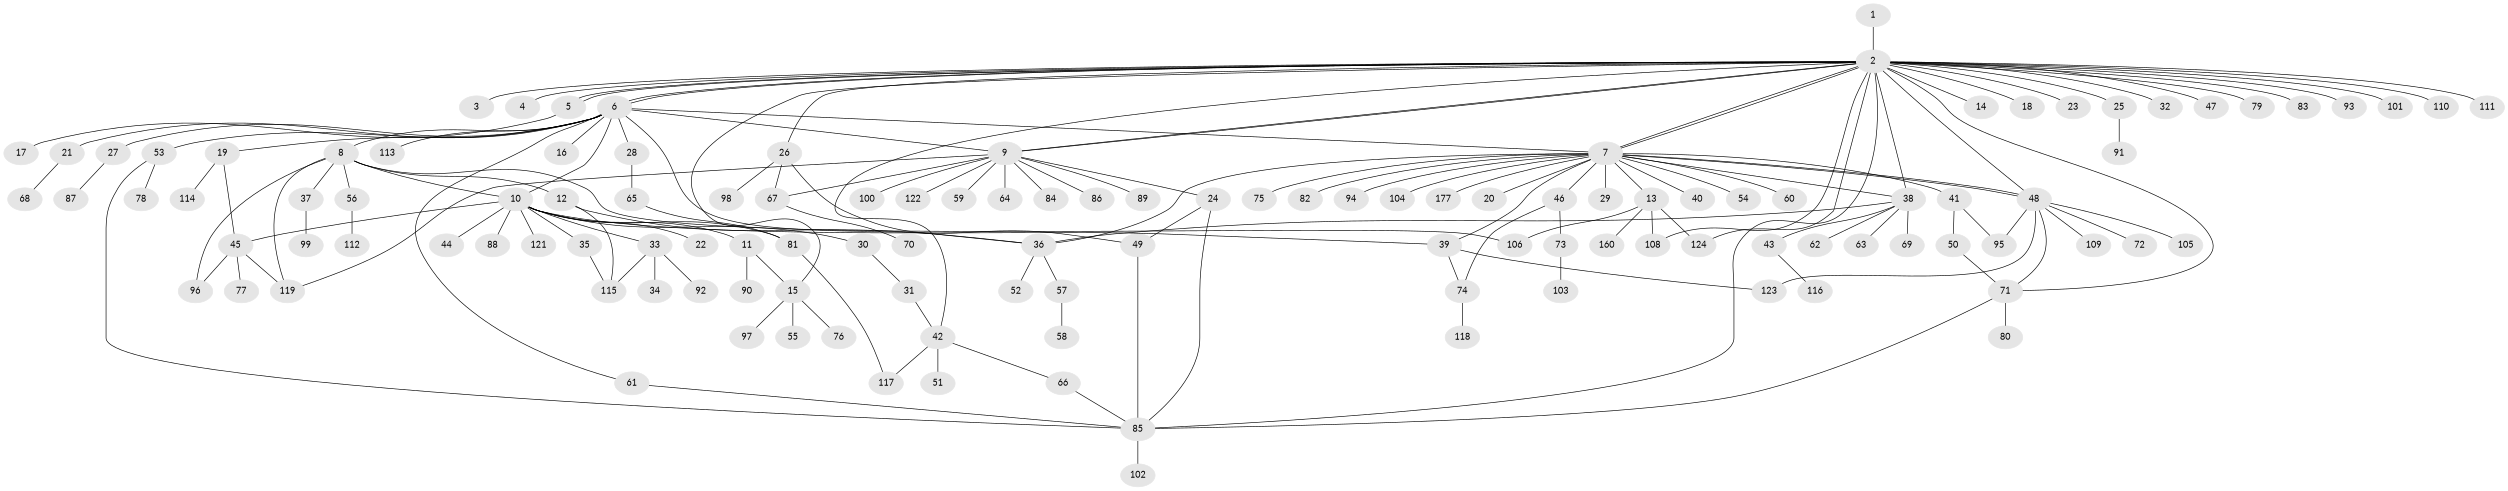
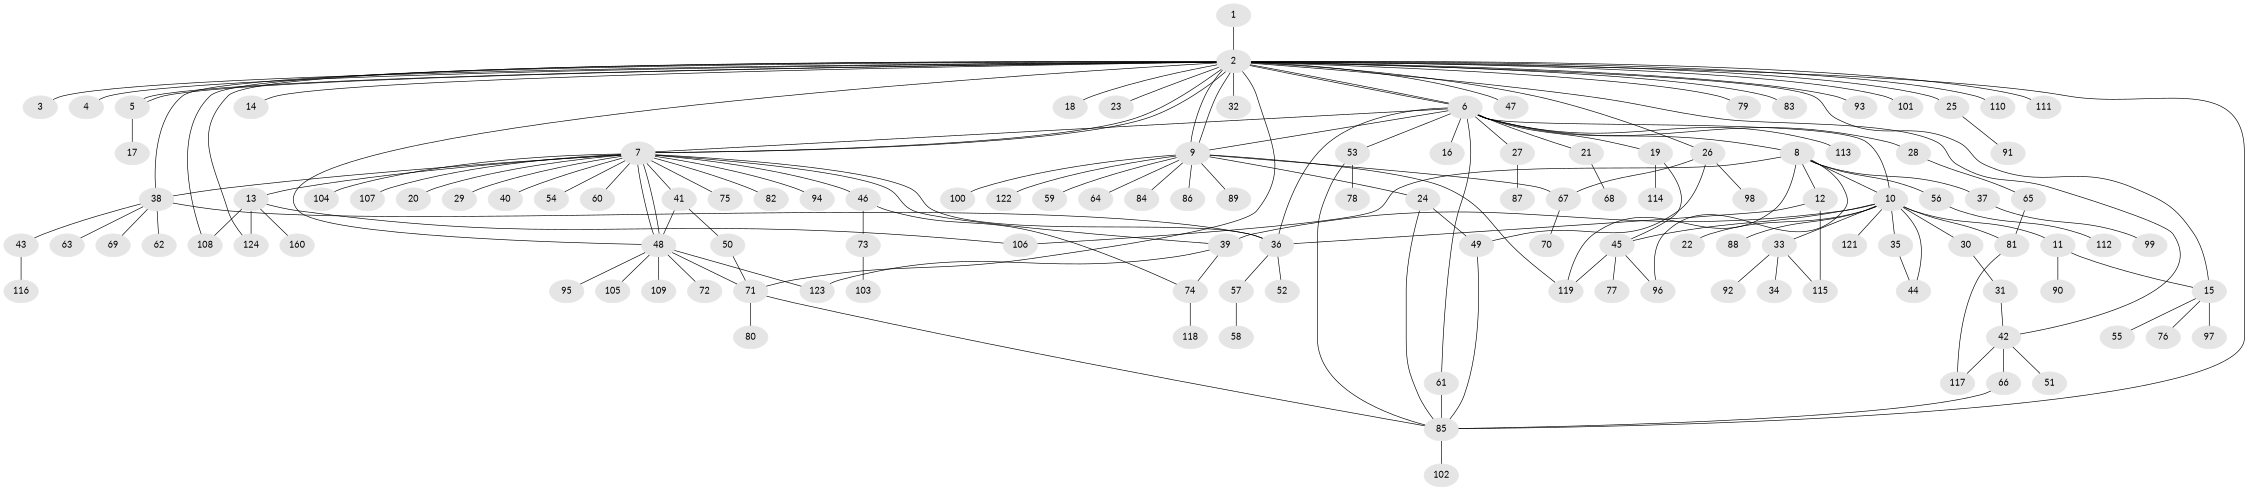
node "177": label "177" -> "107"
edge "41" -- "95": now "41" -- "48"
edge "35" -- "115": now "35" -- "44"
